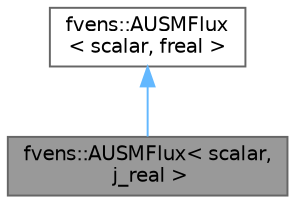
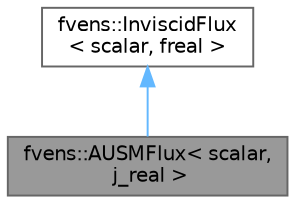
node "fvens::AUSMFlux < scalar, freal >": label "fvens::AUSMFlux < scalar, freal >" -> "fvens::InviscidFlux < scalar, freal >"
